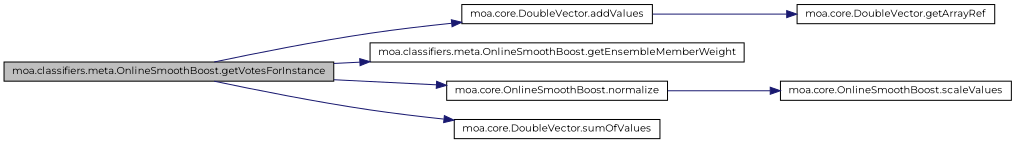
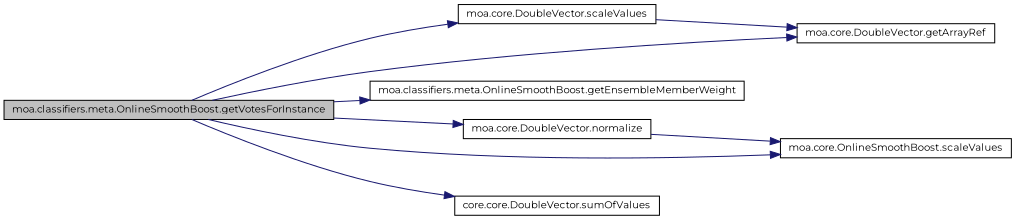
node "moa.core.DoubleVector.addValues": label "moa.core.DoubleVector.addValues" -> "moa.core.DoubleVector.scaleValues"
edge "moa.classifiers.meta.OnlineSmoothBoost.getVotesForInstance" -> "moa.core.DoubleVector.getArrayRef": added
node "moa.core.OnlineSmoothBoost.normalize": label "moa.core.OnlineSmoothBoost.normalize" -> "moa.core.DoubleVector.normalize"
node "moa.core.DoubleVector.sumOfValues": label "moa.core.DoubleVector.sumOfValues" -> "core.core.DoubleVector.sumOfValues"
edge "moa.classifiers.meta.OnlineSmoothBoost.getVotesForInstance" -> "moa.core.OnlineSmoothBoost.scaleValues": added
